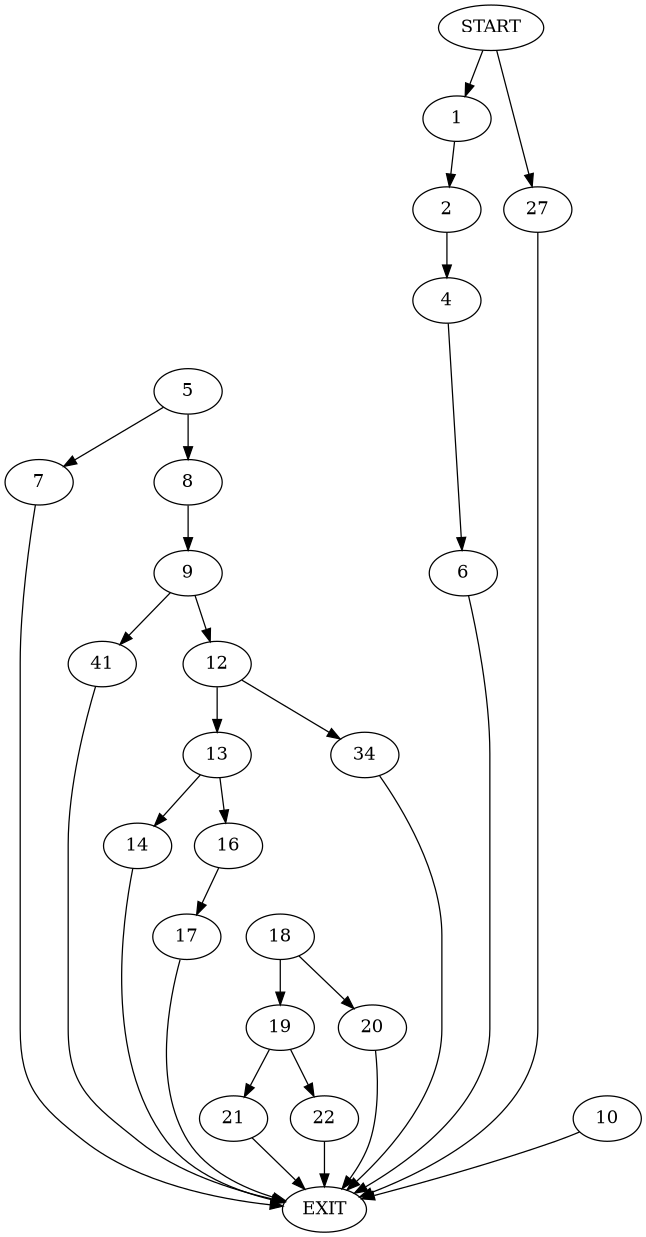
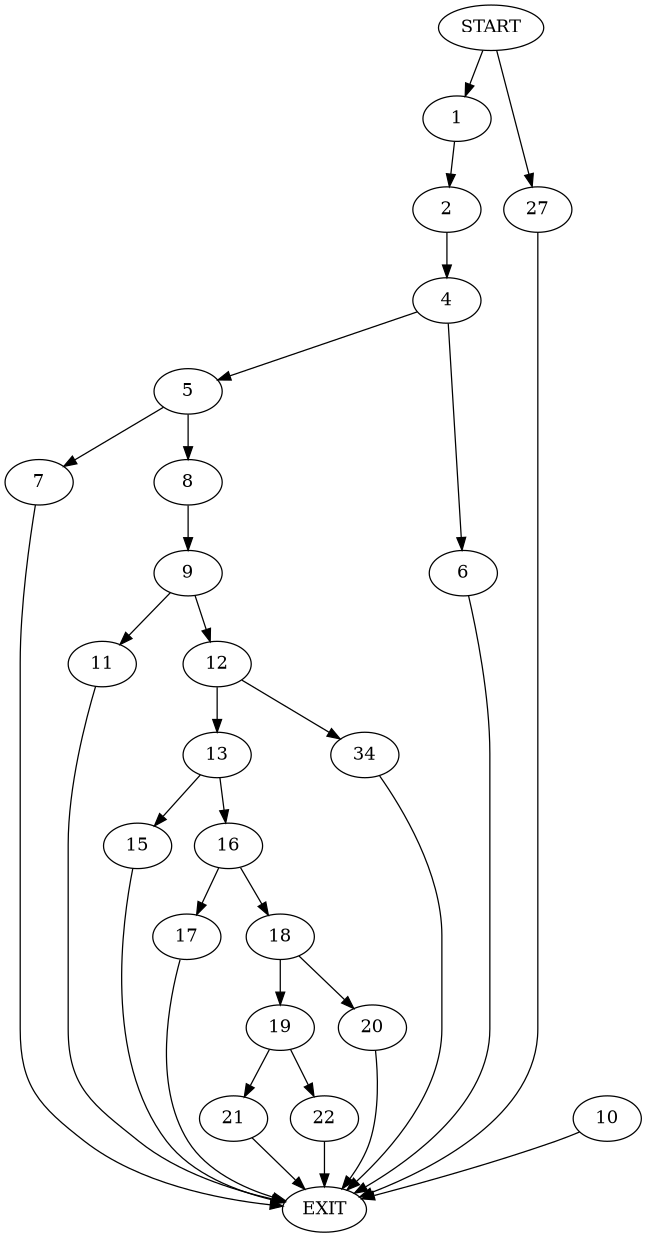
edge "4" -> "5": added
node "41": label "41" -> "11"
node "14": label "14" -> "15"
edge "16" -> "18": added
